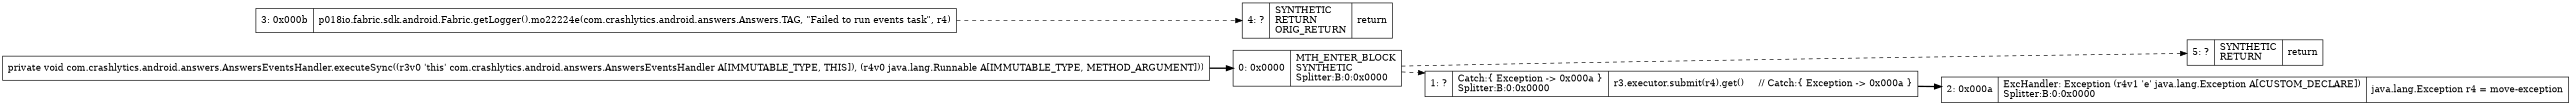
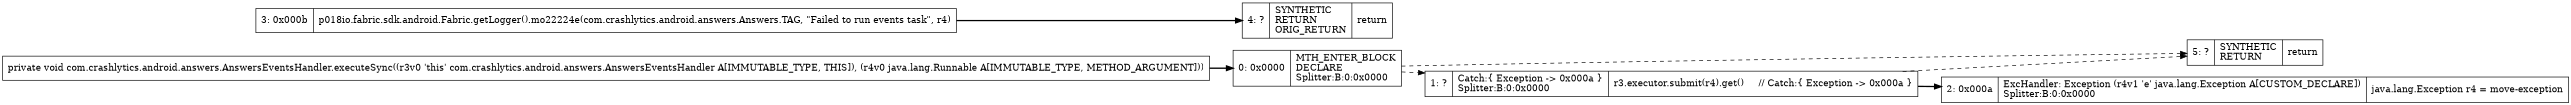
edge "3: 0x000b" -> "4: ?": style dashed -> bold
edge "1: ?" -> "5: ?": added
node "0: 0x0000": text "SYNTHETIC" -> "DECLARE"
